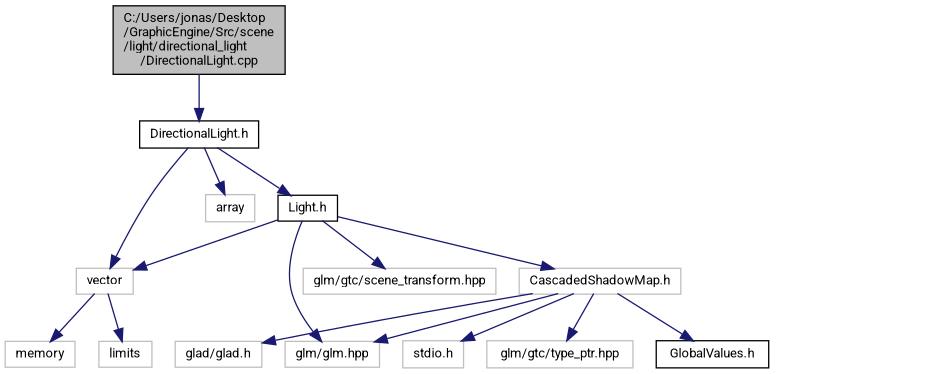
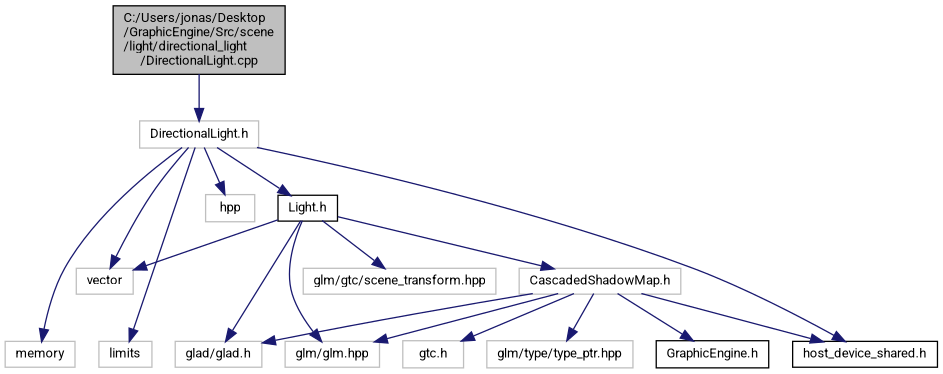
node "DirectionalLight.h": color black -> grey75
node "array": label "array" -> "hpp"
edge "Light.h" -> "glad/glad.h": added
edge "vector" -> "limits": now "DirectionalLight.h" -> "limits"
edge "vector" -> "memory": now "DirectionalLight.h" -> "memory"
node "stdio.h": label "stdio.h" -> "gtc.h"
node "glm/gtc/type_ptr.hpp": label "glm/gtc/type_ptr.hpp" -> "glm/type/type_ptr.hpp"
node "GlobalValues.h": label "GlobalValues.h" -> "GraphicEngine.h"
node "host_device_shared.h": added
